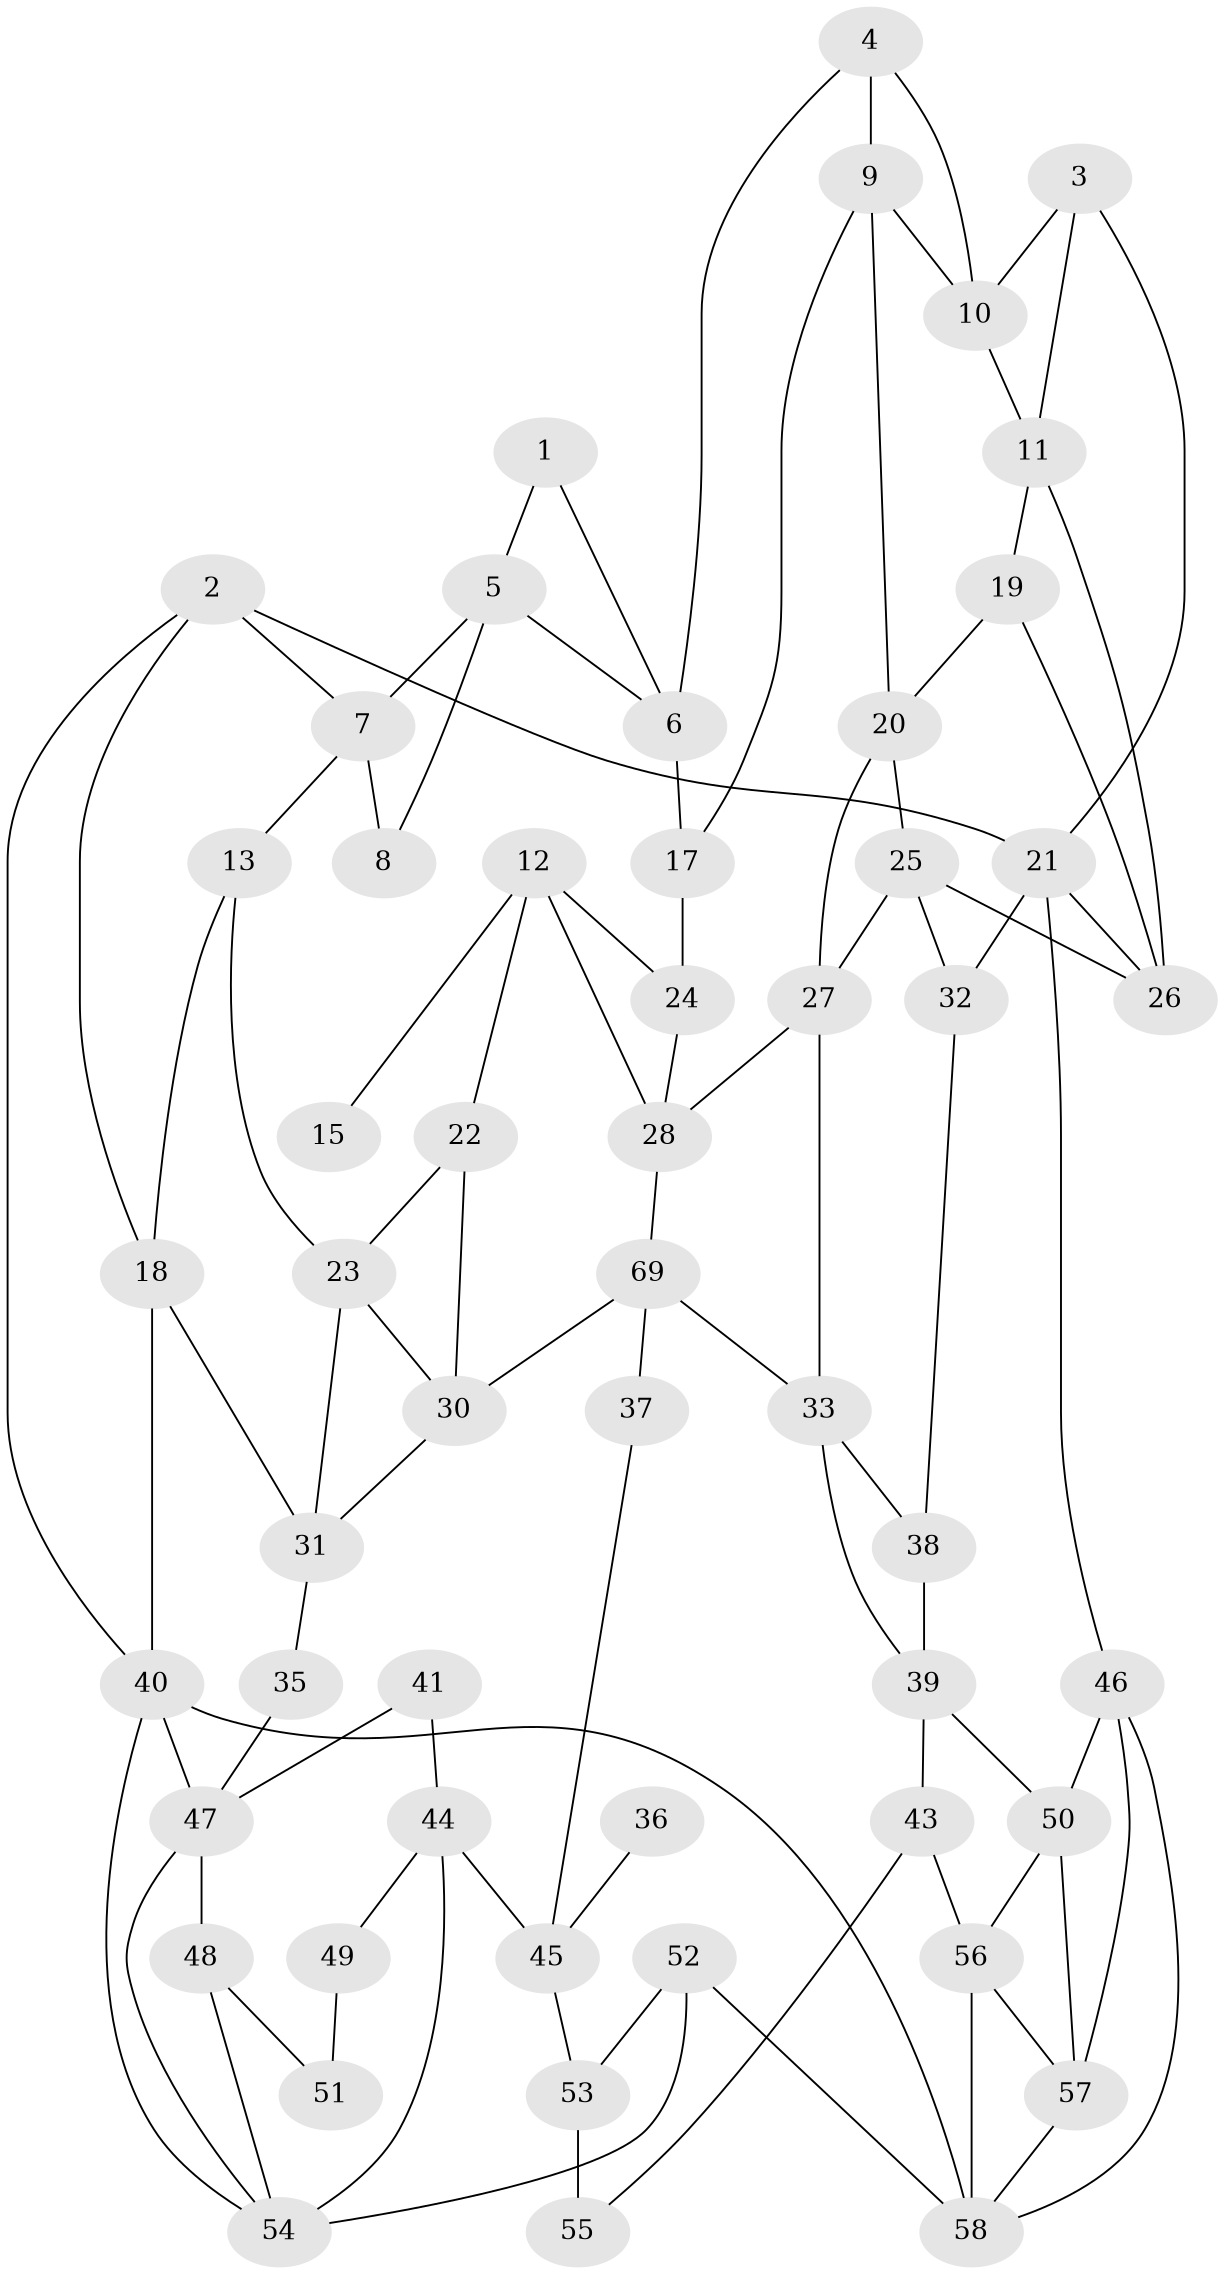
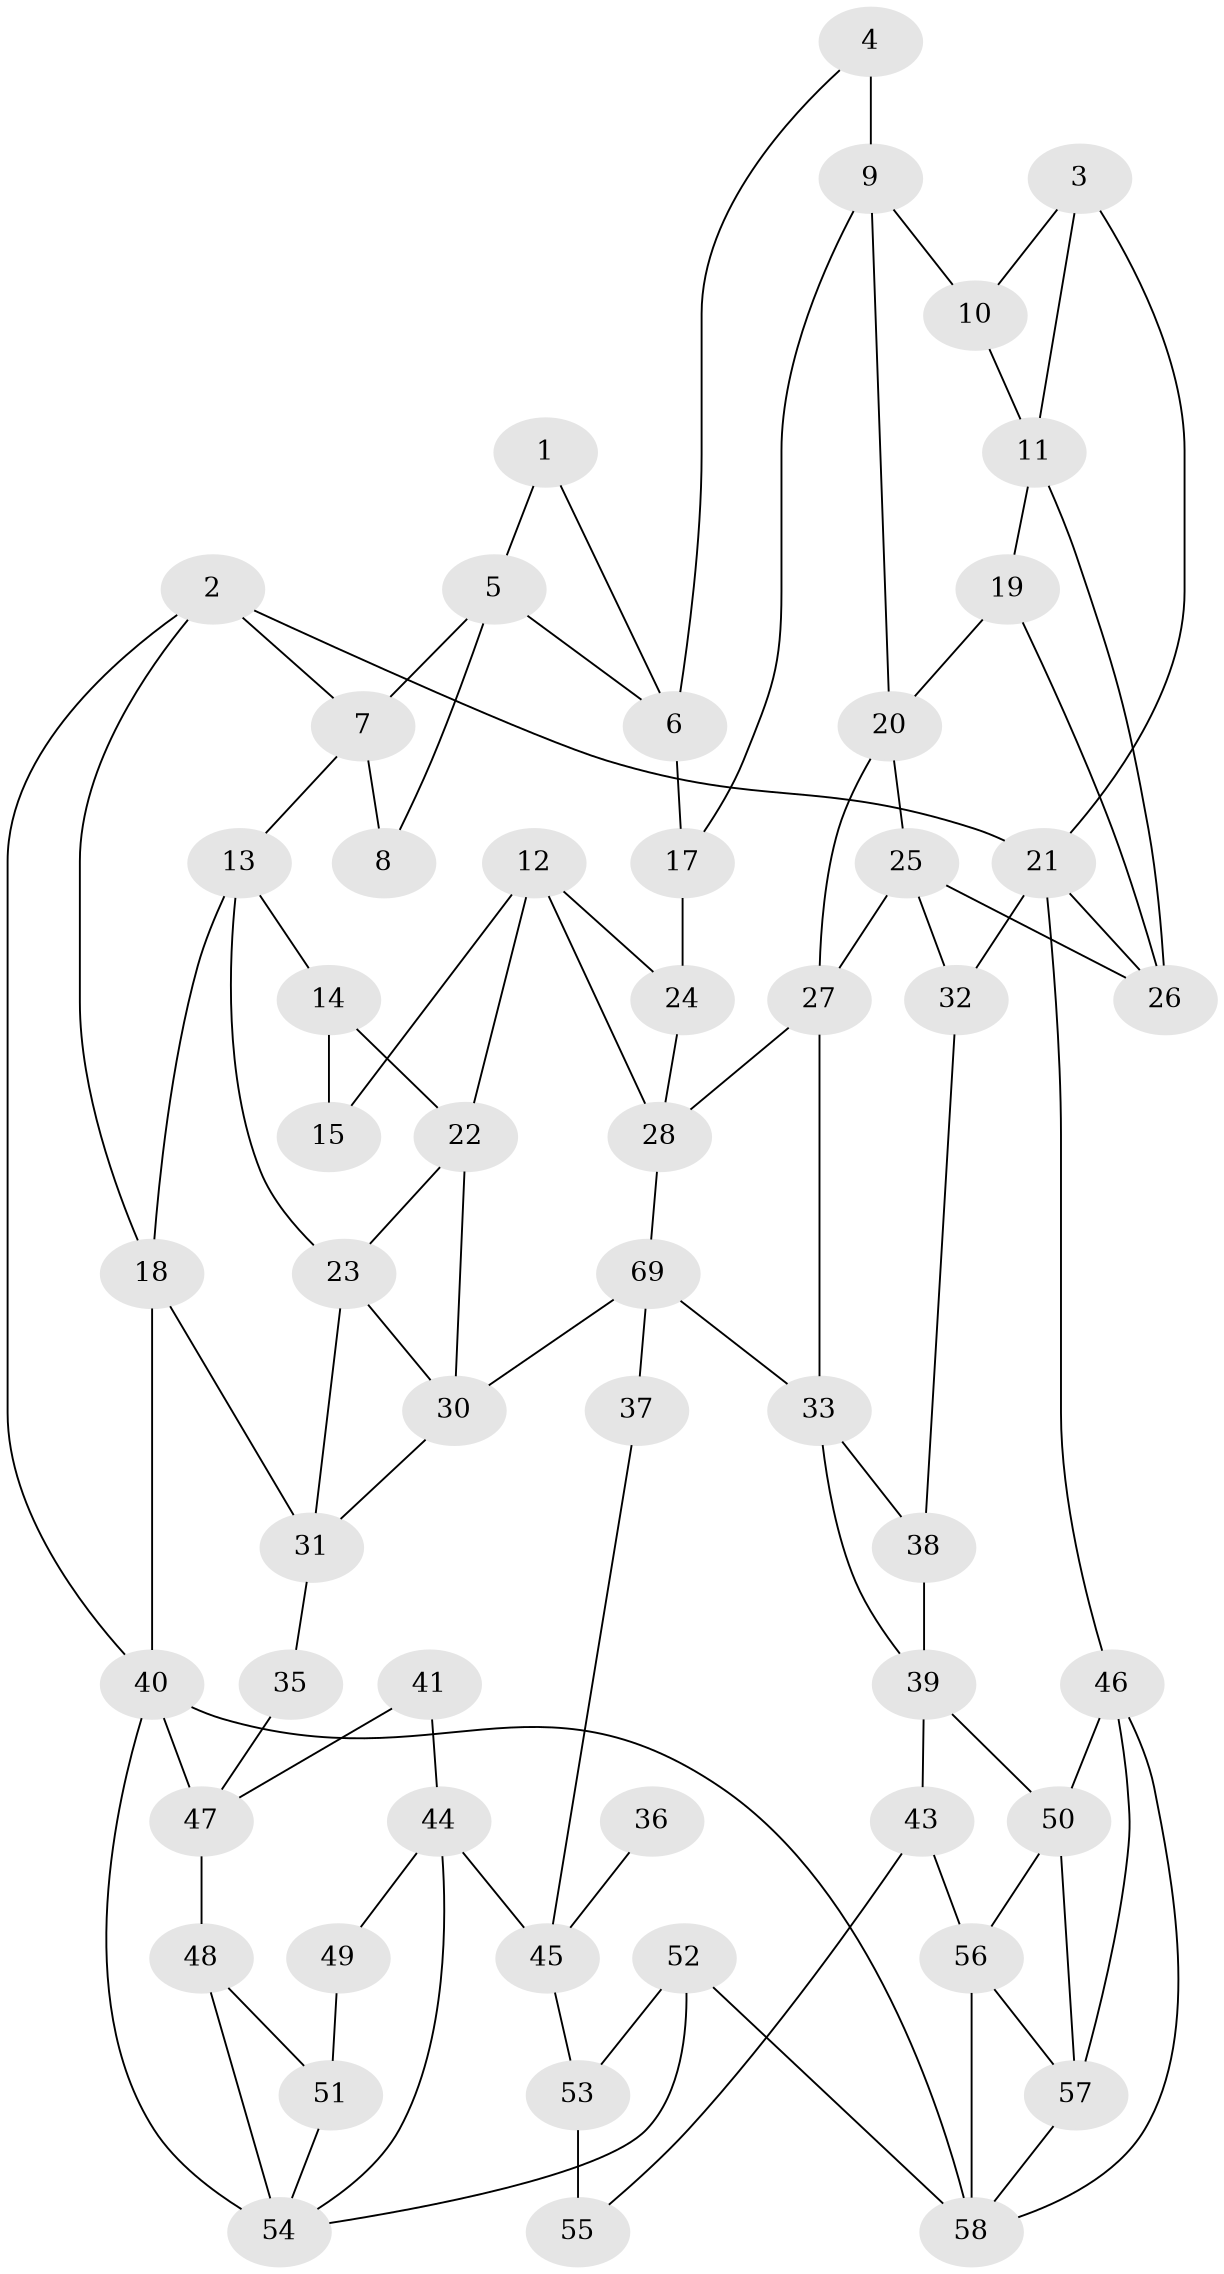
edge "4" -- "10": removed
node "14": added
edge "47" -- "54": now "51" -- "54"
